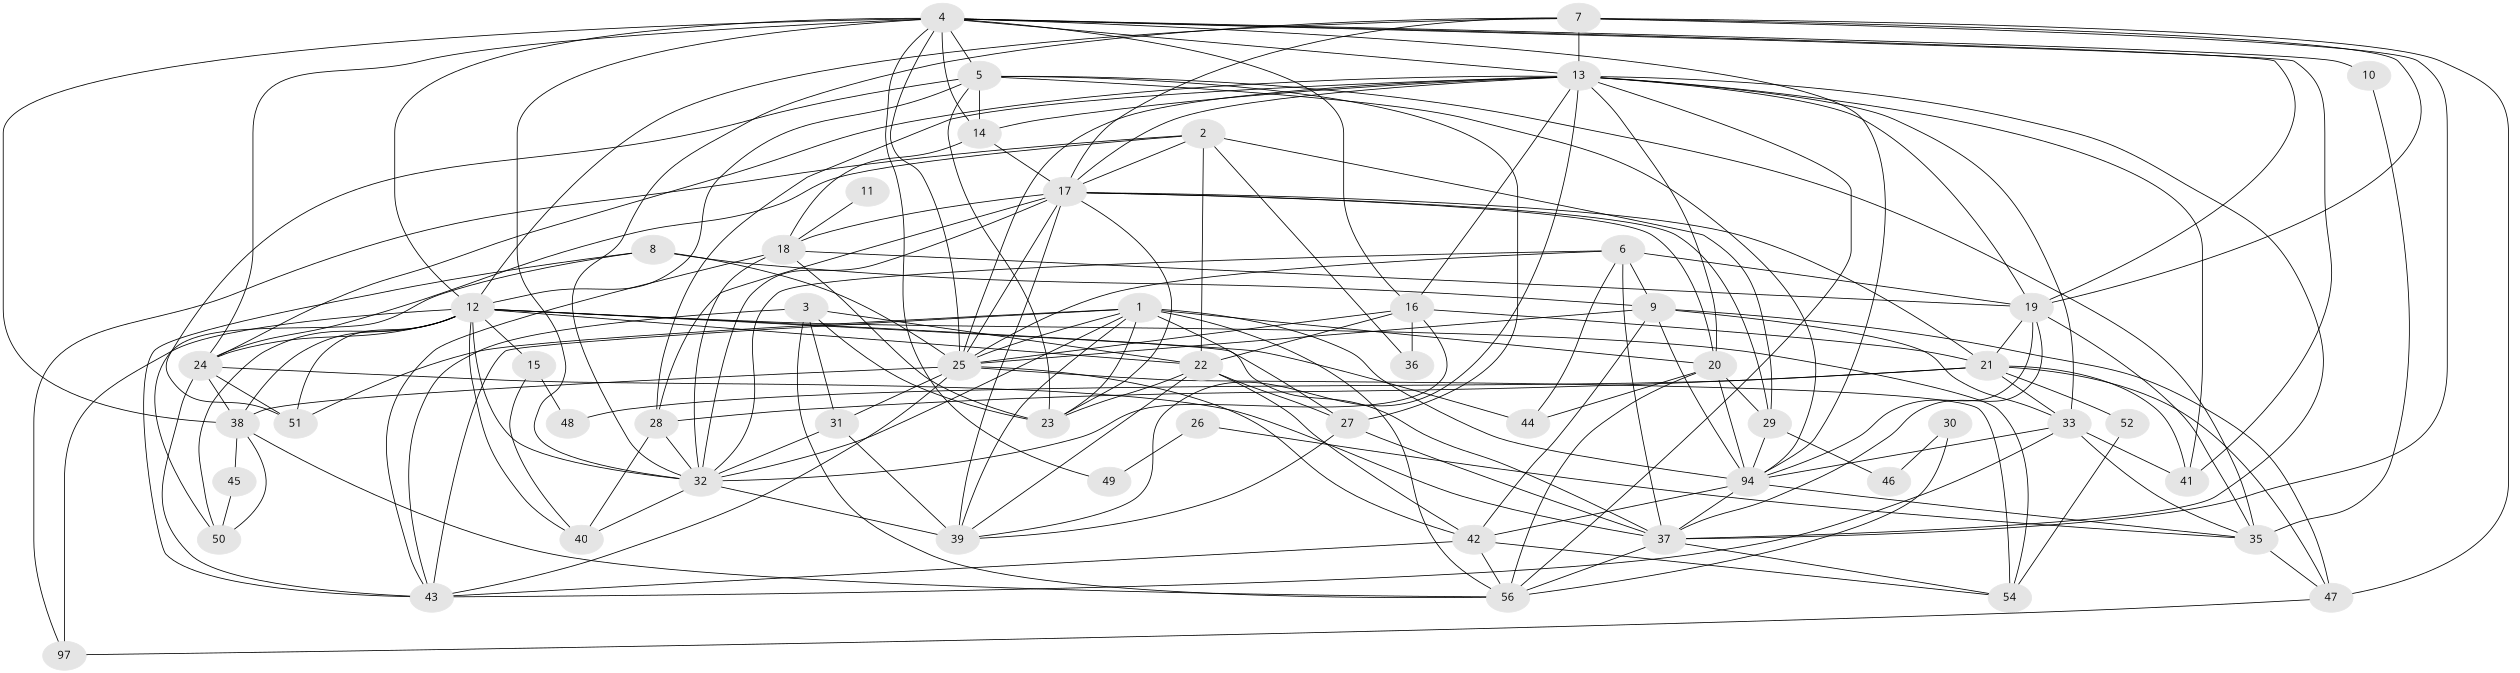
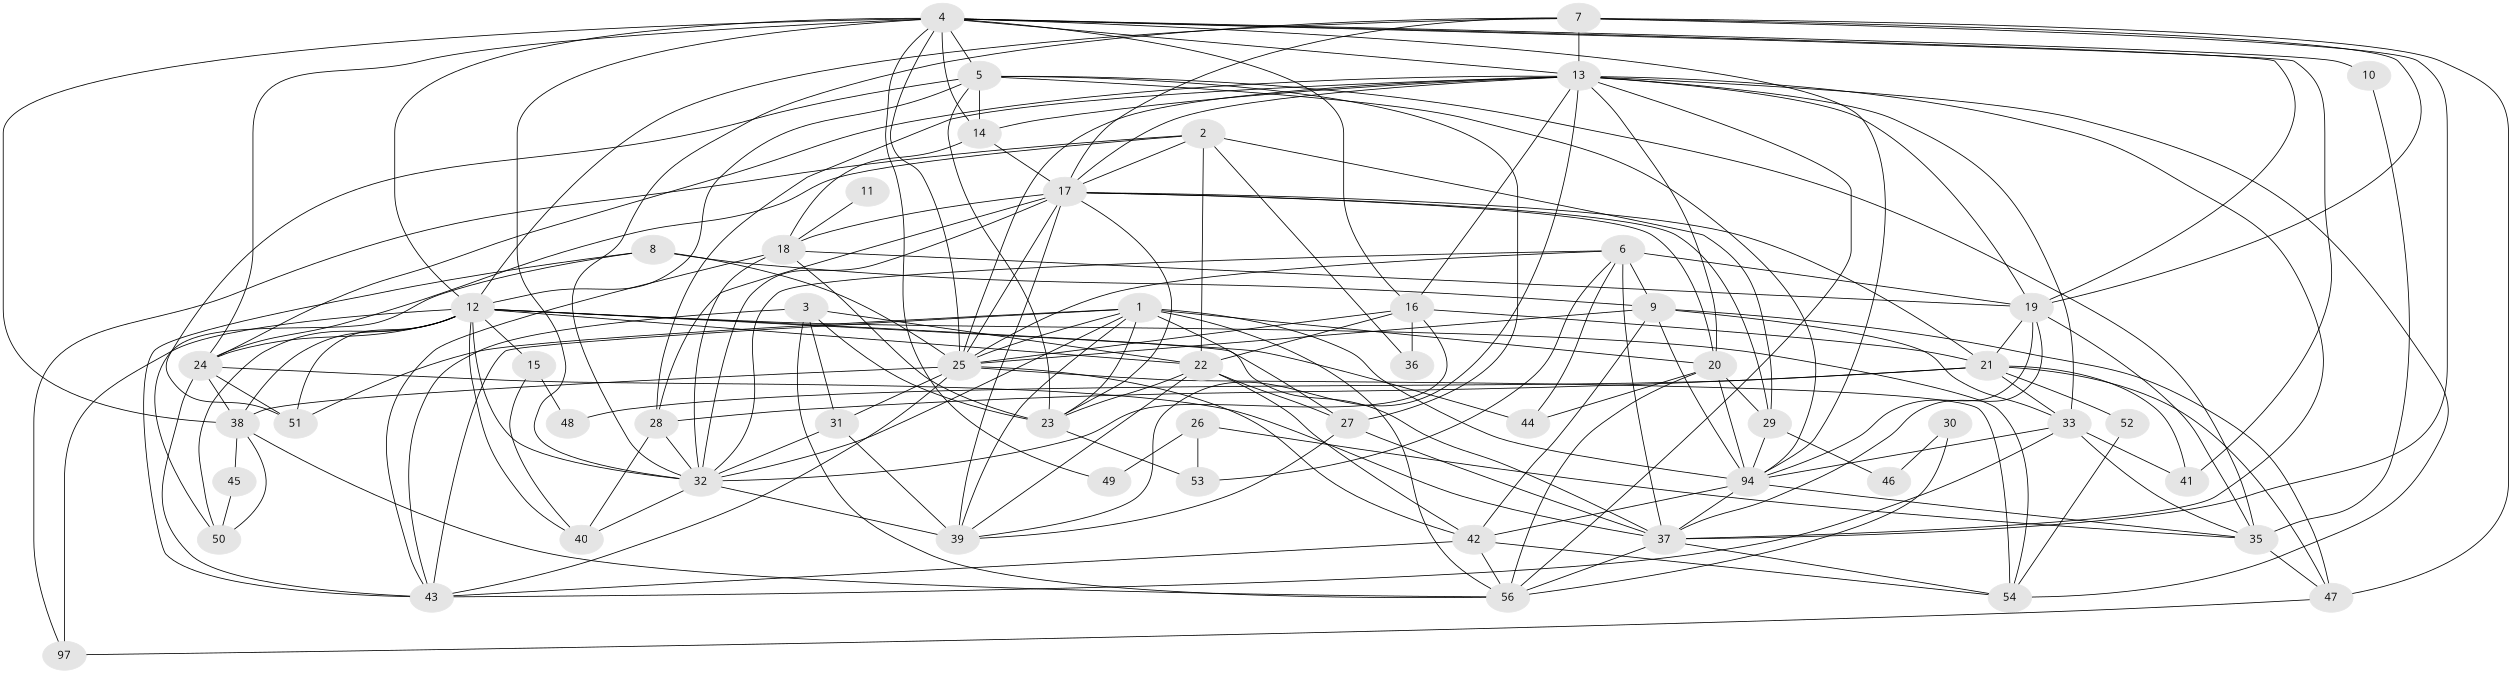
edge "13" -- "41": now "13" -- "54"
node "53": added
